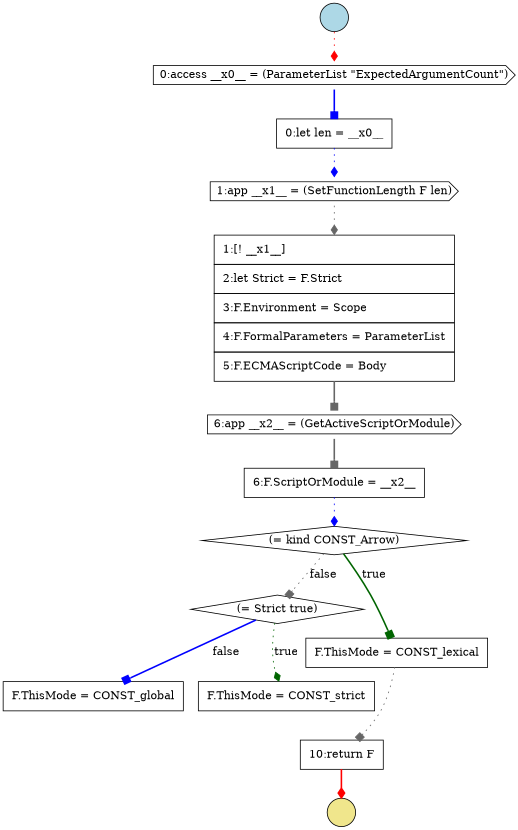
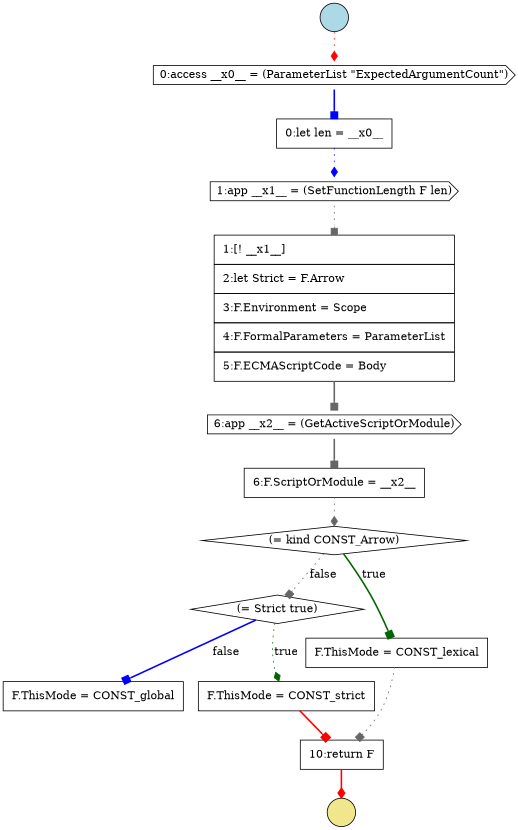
edge "1:app __x1__ = (SetFunctionLength F len)" -> "1:[! __x1__]": arrowhead diamond -> box
node "1:[! __x1__]": text "2:let Strict = F.Strict" -> "2:let Strict = F.Arrow"
edge "6:F.ScriptOrModule = __x2__" -> "(= kind CONST_Arrow)": color blue -> gray40
edge "F.ThisMode = CONST_strict" -> "10:return F": added
